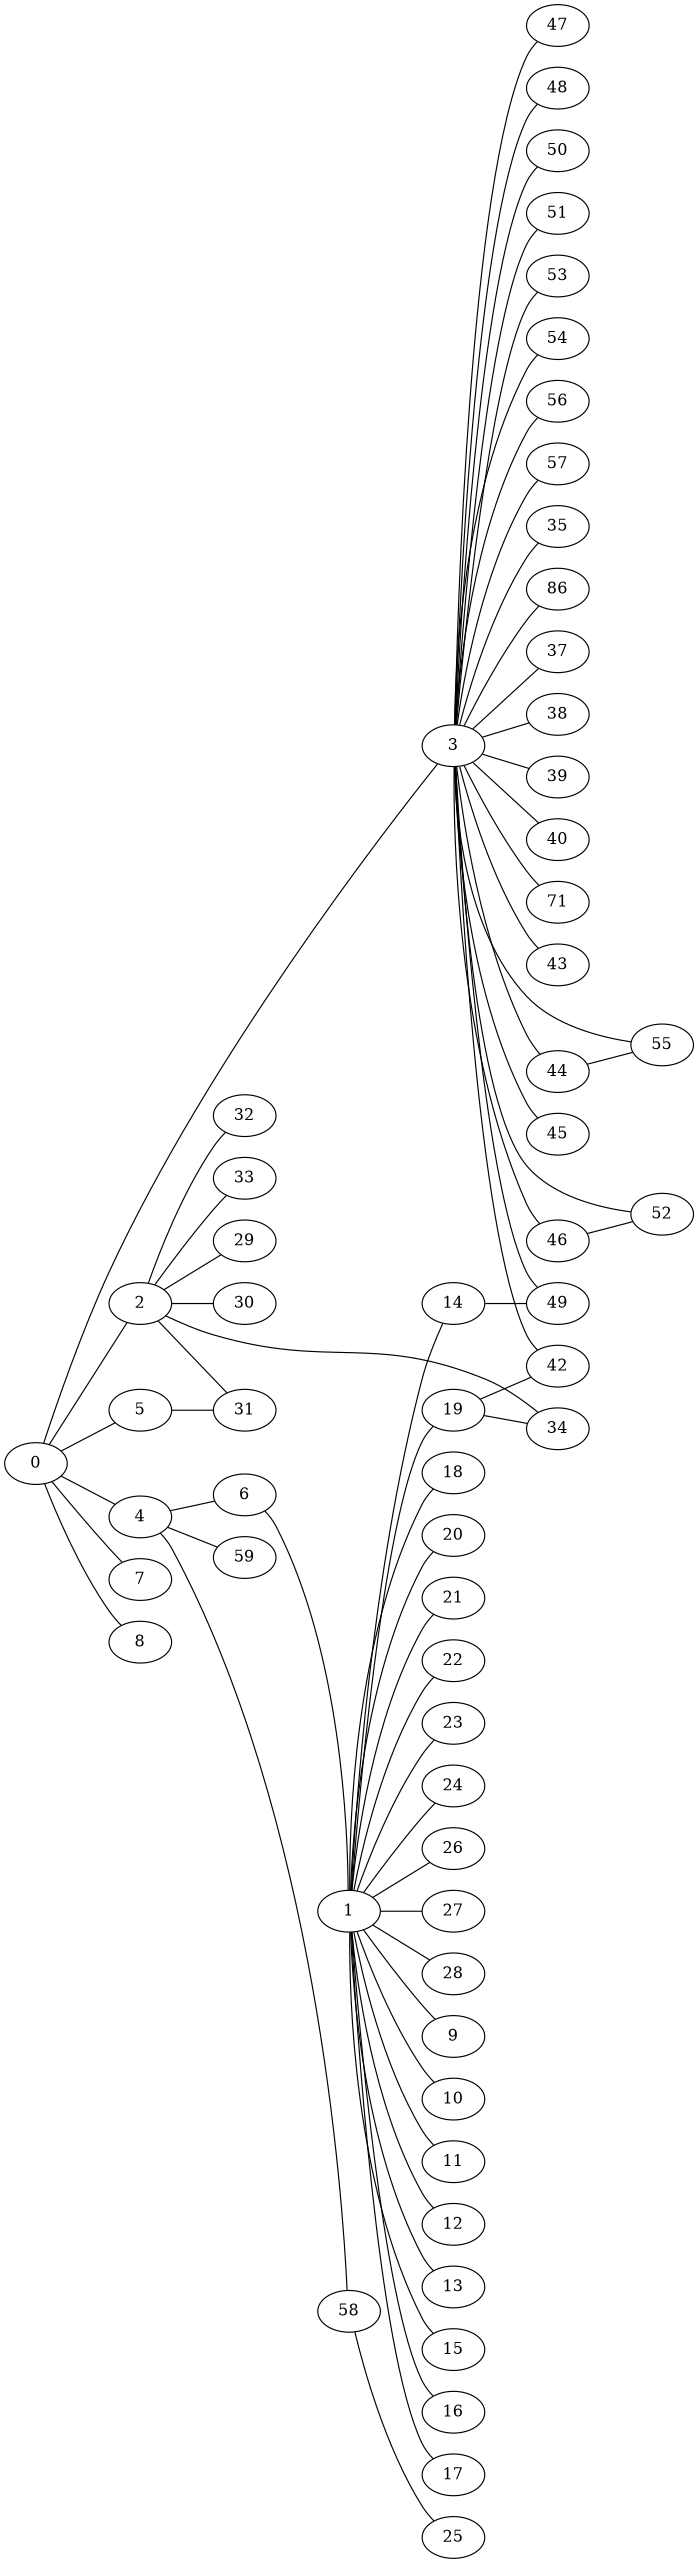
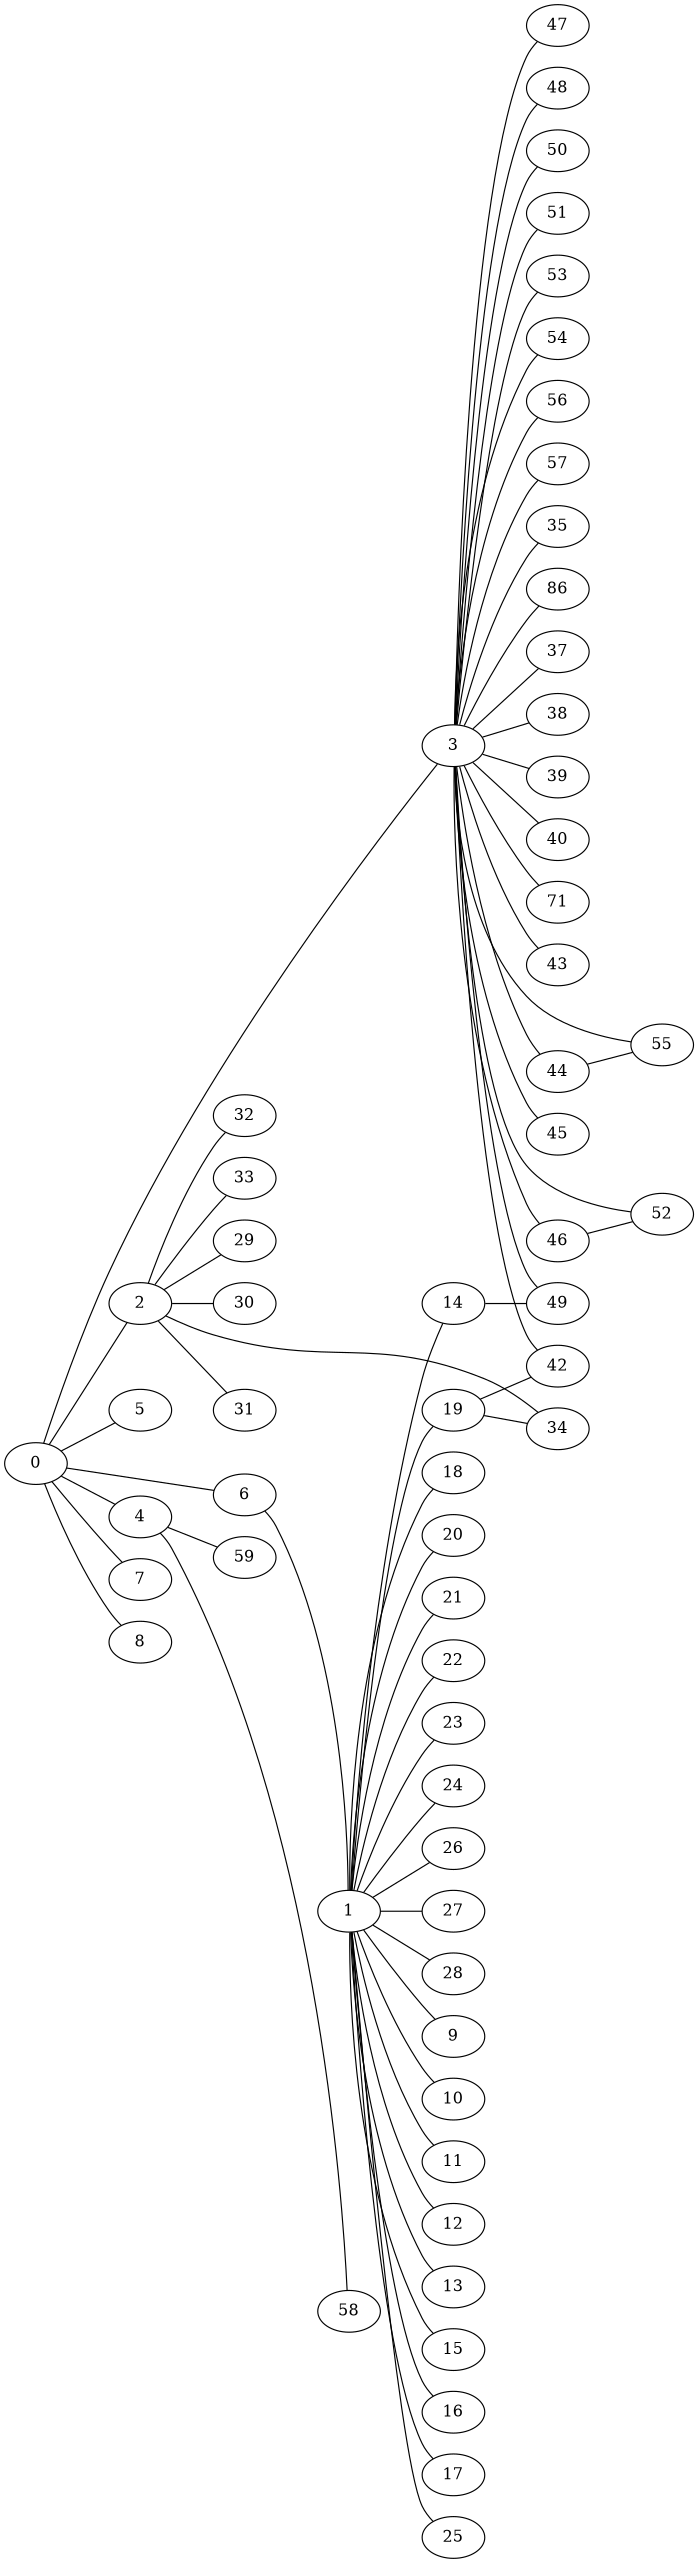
edge "5" -- "31": removed
edge "6" -- "4": now "6" -- "0"
edge "58" -- "25": now "1" -- "25"
